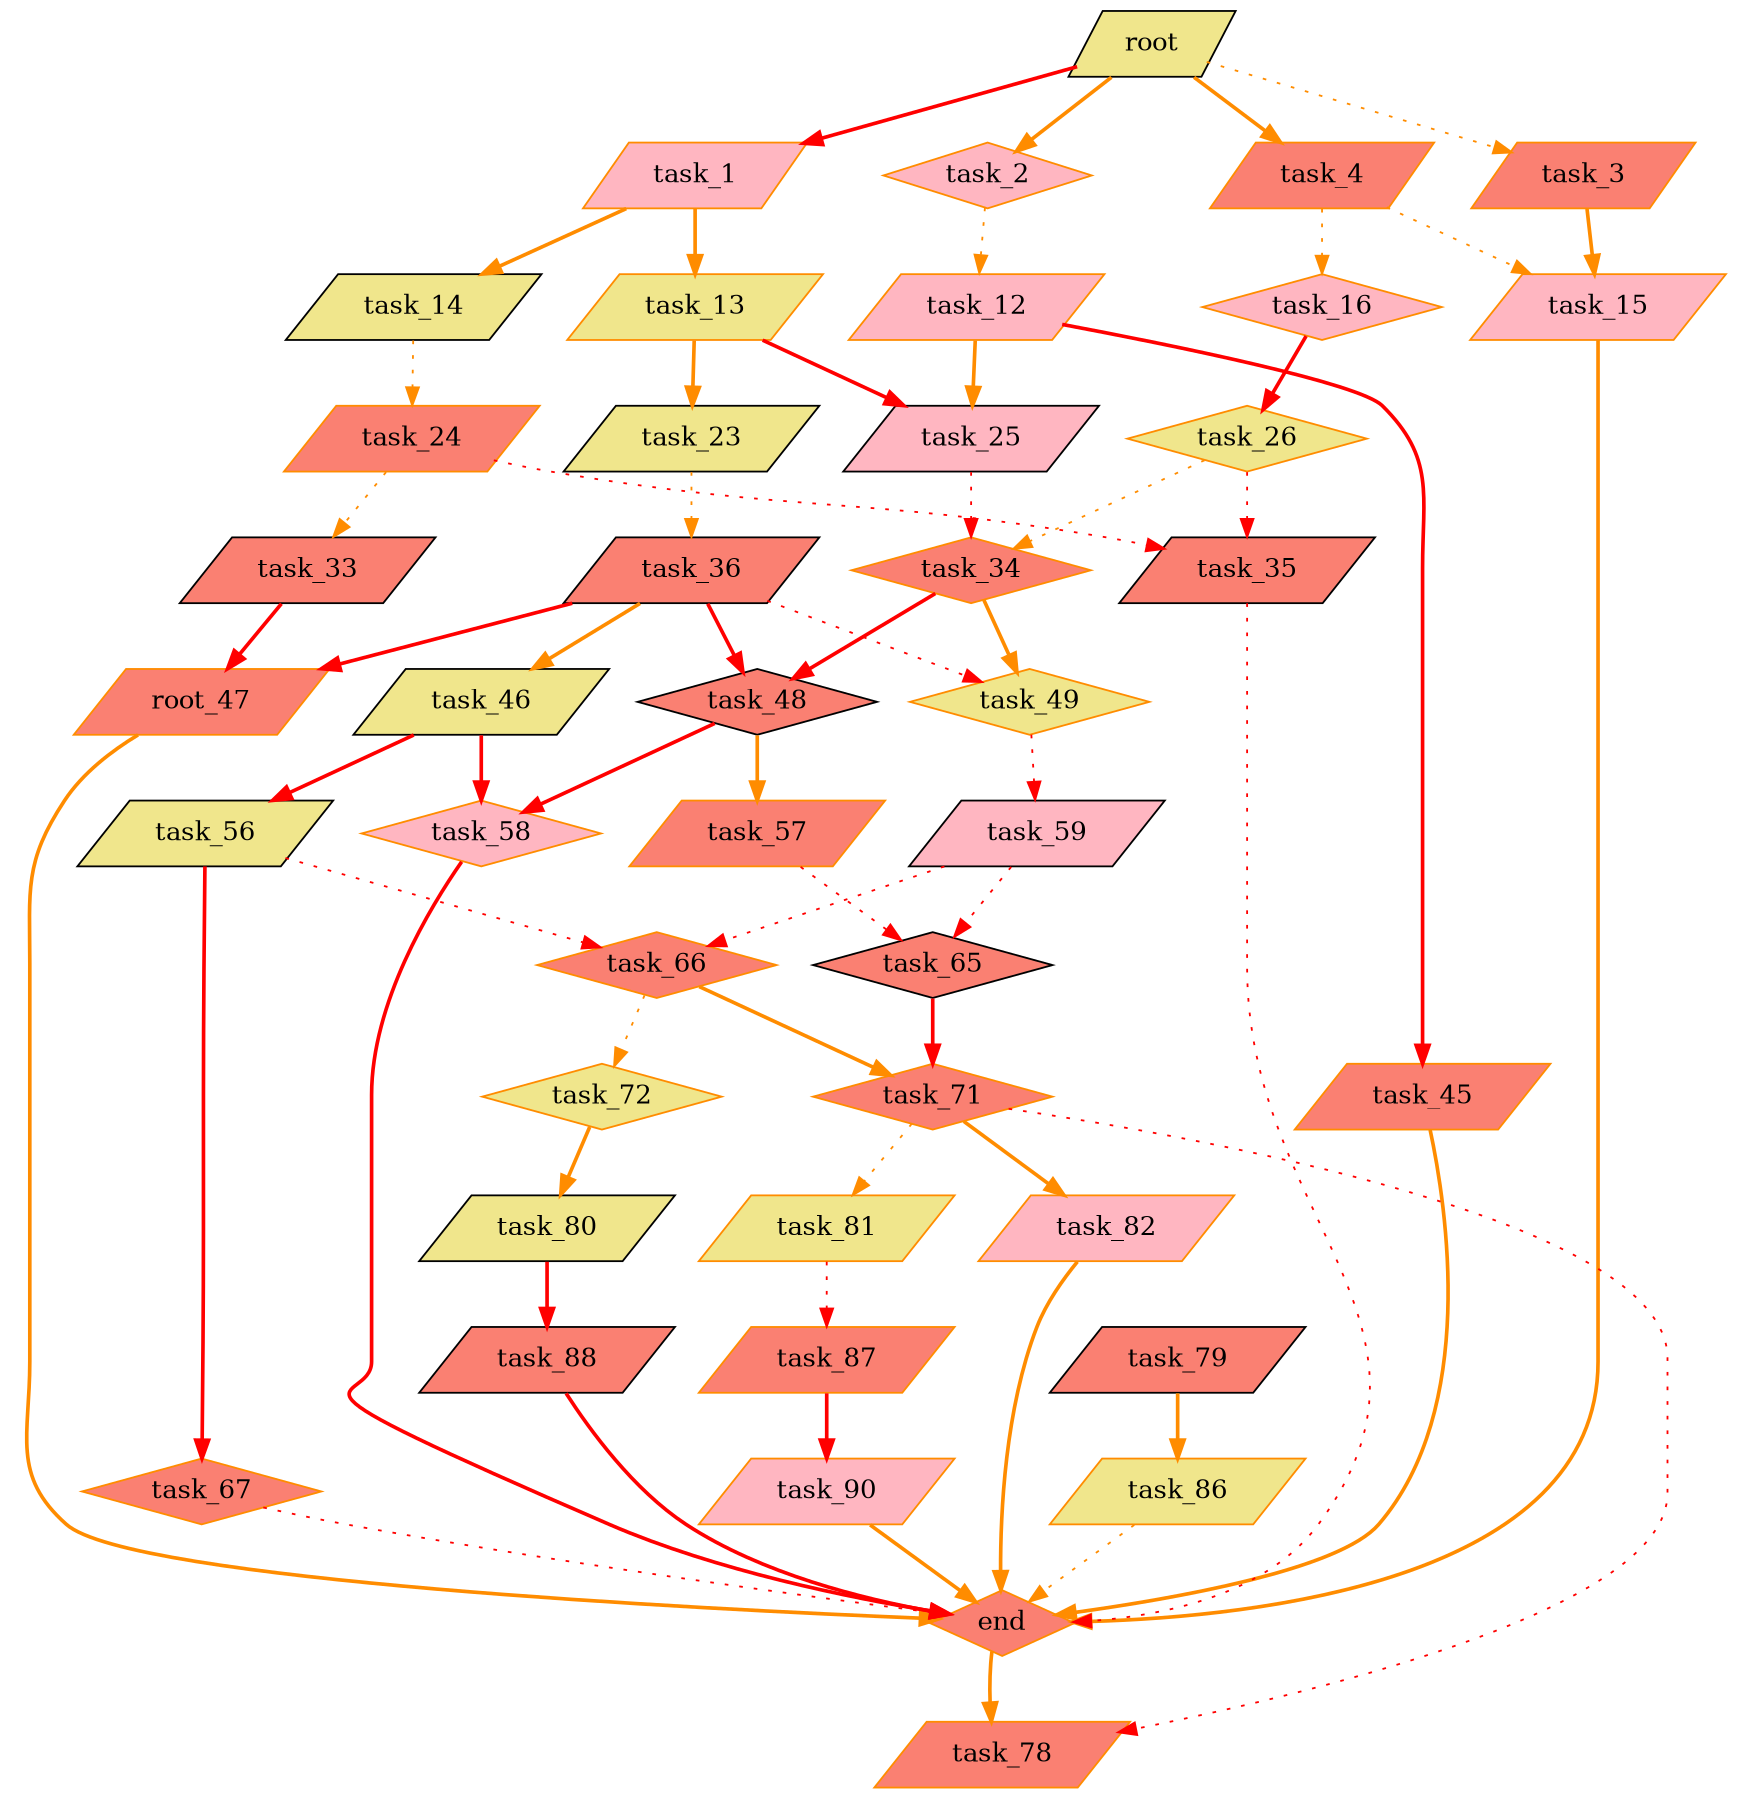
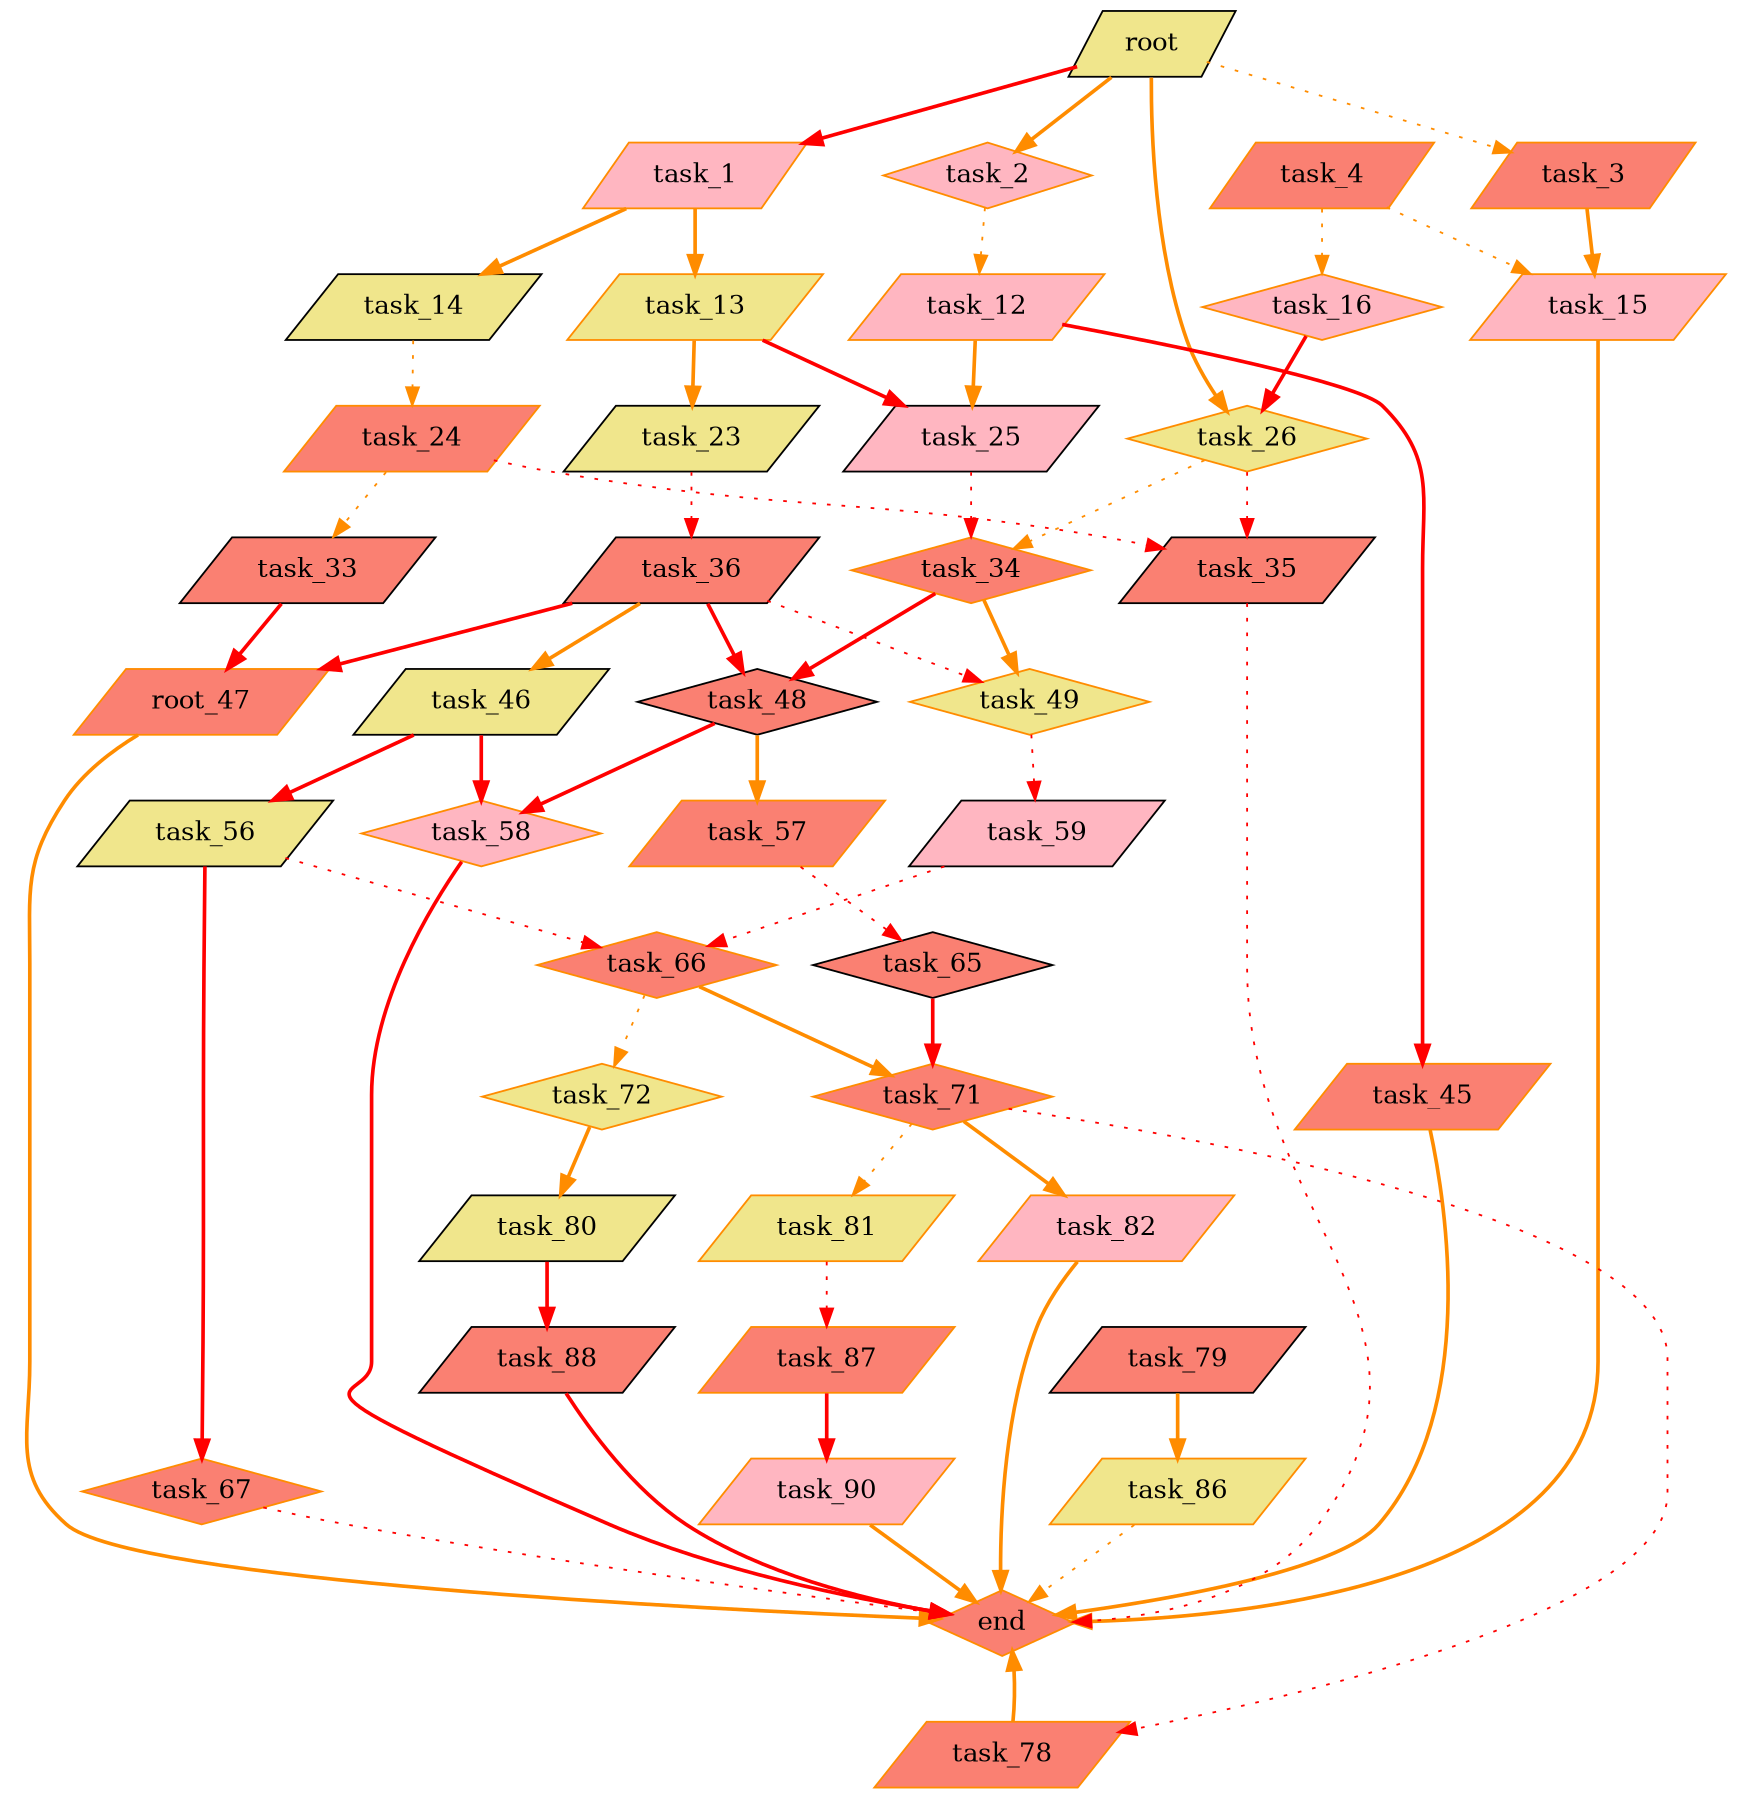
edge "root" -> "task_4": now "root" -> "task_26"
edge "task_23" -> "task_36": color darkorange -> red
edge "task_59" -> "task_65": removed
edge "end" -> "task_78": reversed
